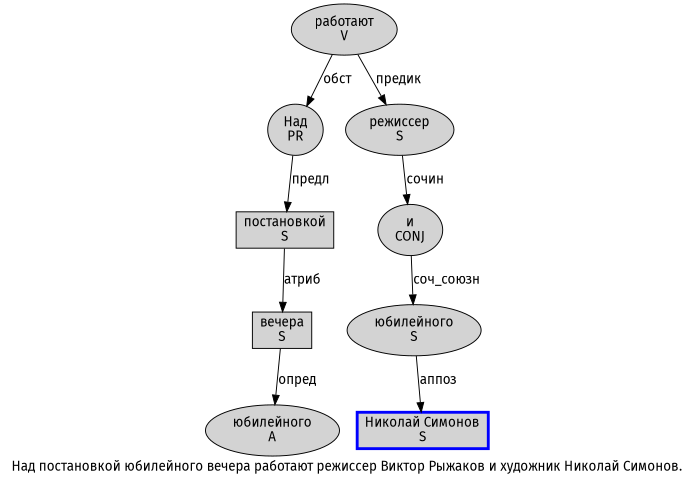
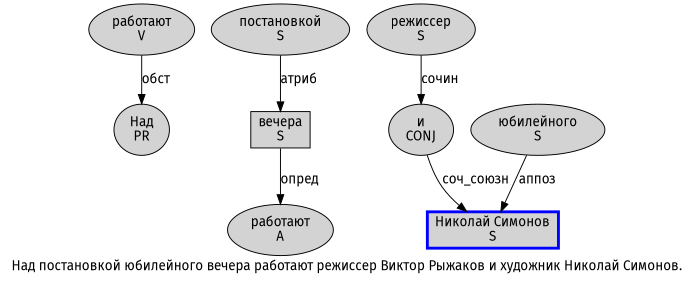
edge "работают V" -> "режиссер S": removed, label "предик"
edge "Над PR" -> "постановкой S": removed, label "предл"
node "постановкой S": shape box -> ellipse
edge "и CONJ" -> "юбилейного S": now "и CONJ" -> "Николай Симонов S"
node "юбилейного A": label "юбилейного A" -> "работают A"
